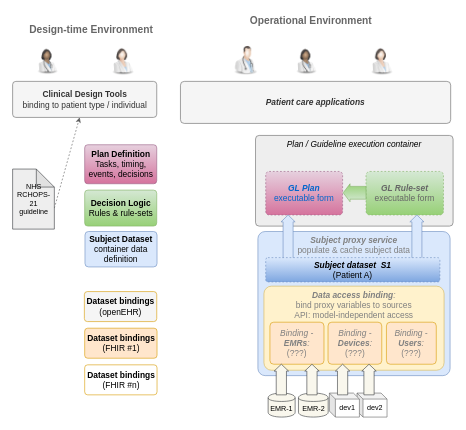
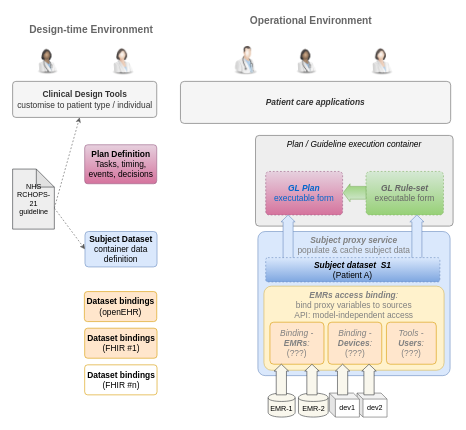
node "Clinical Design Tools binding to patient type / individual": label "Clinical Design Tools binding to patient type / individual" -> "Clinical Design Tools customise to patient type / individual"
node "Decision Logic Rules & rule-sets": removed
edge "NHS RCHOPS-21 guideline" -> "Subject Dataset container data definition": added
node "Data access binding: bind proxy variables to sources API: model-independent access": label "Data access binding: bind proxy variables to sources API: model-independent access" -> "EMRs access binding: bind proxy variables to sources API: model-independent access"
node "Dataset bindings (openEHR)": fillcolor #f5f5f5 -> #ffe6cc
node "Binding - Users: (???)": label "Binding - Users: (???)" -> "Tools - Users: (???)"
